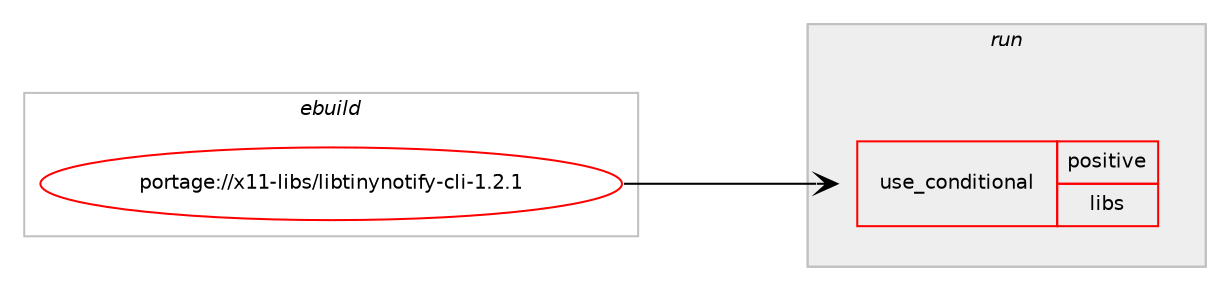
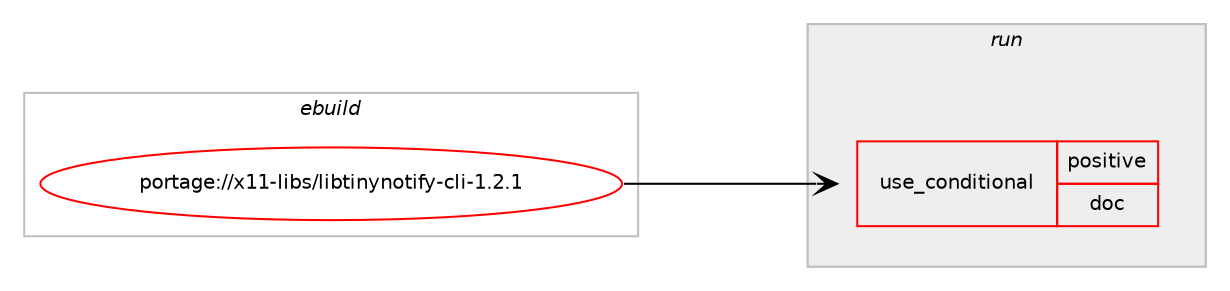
node "use_conditional": text "libs" -> "doc"
